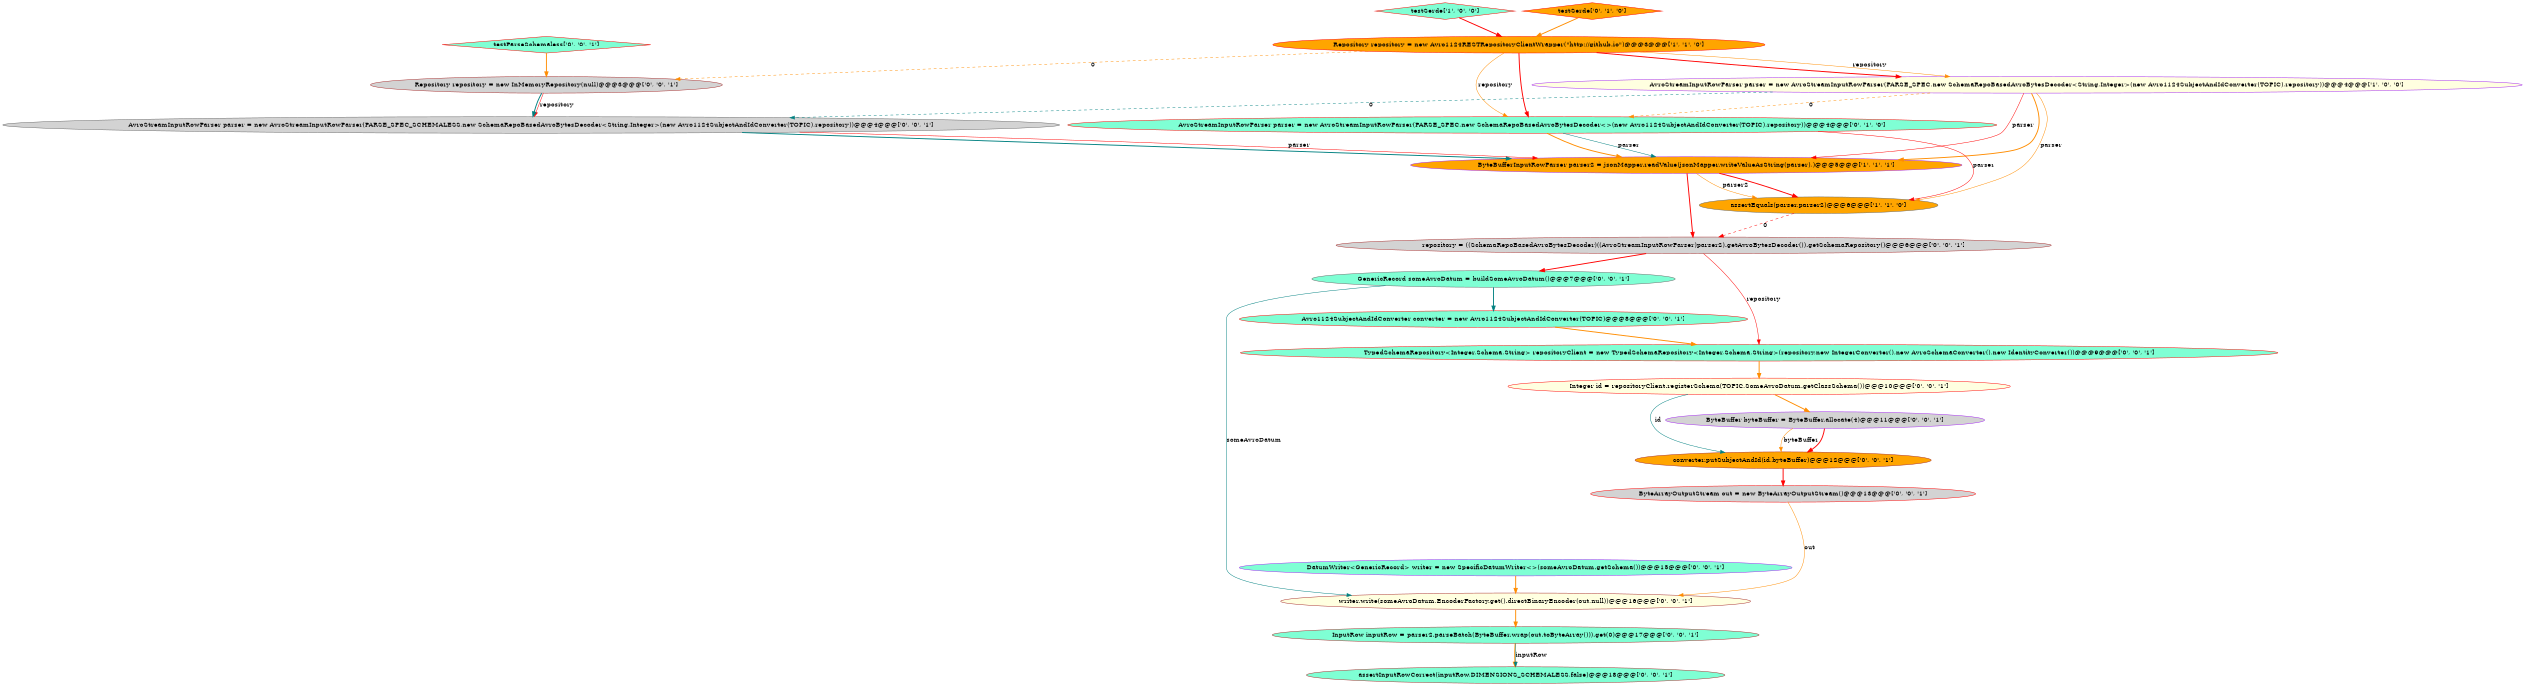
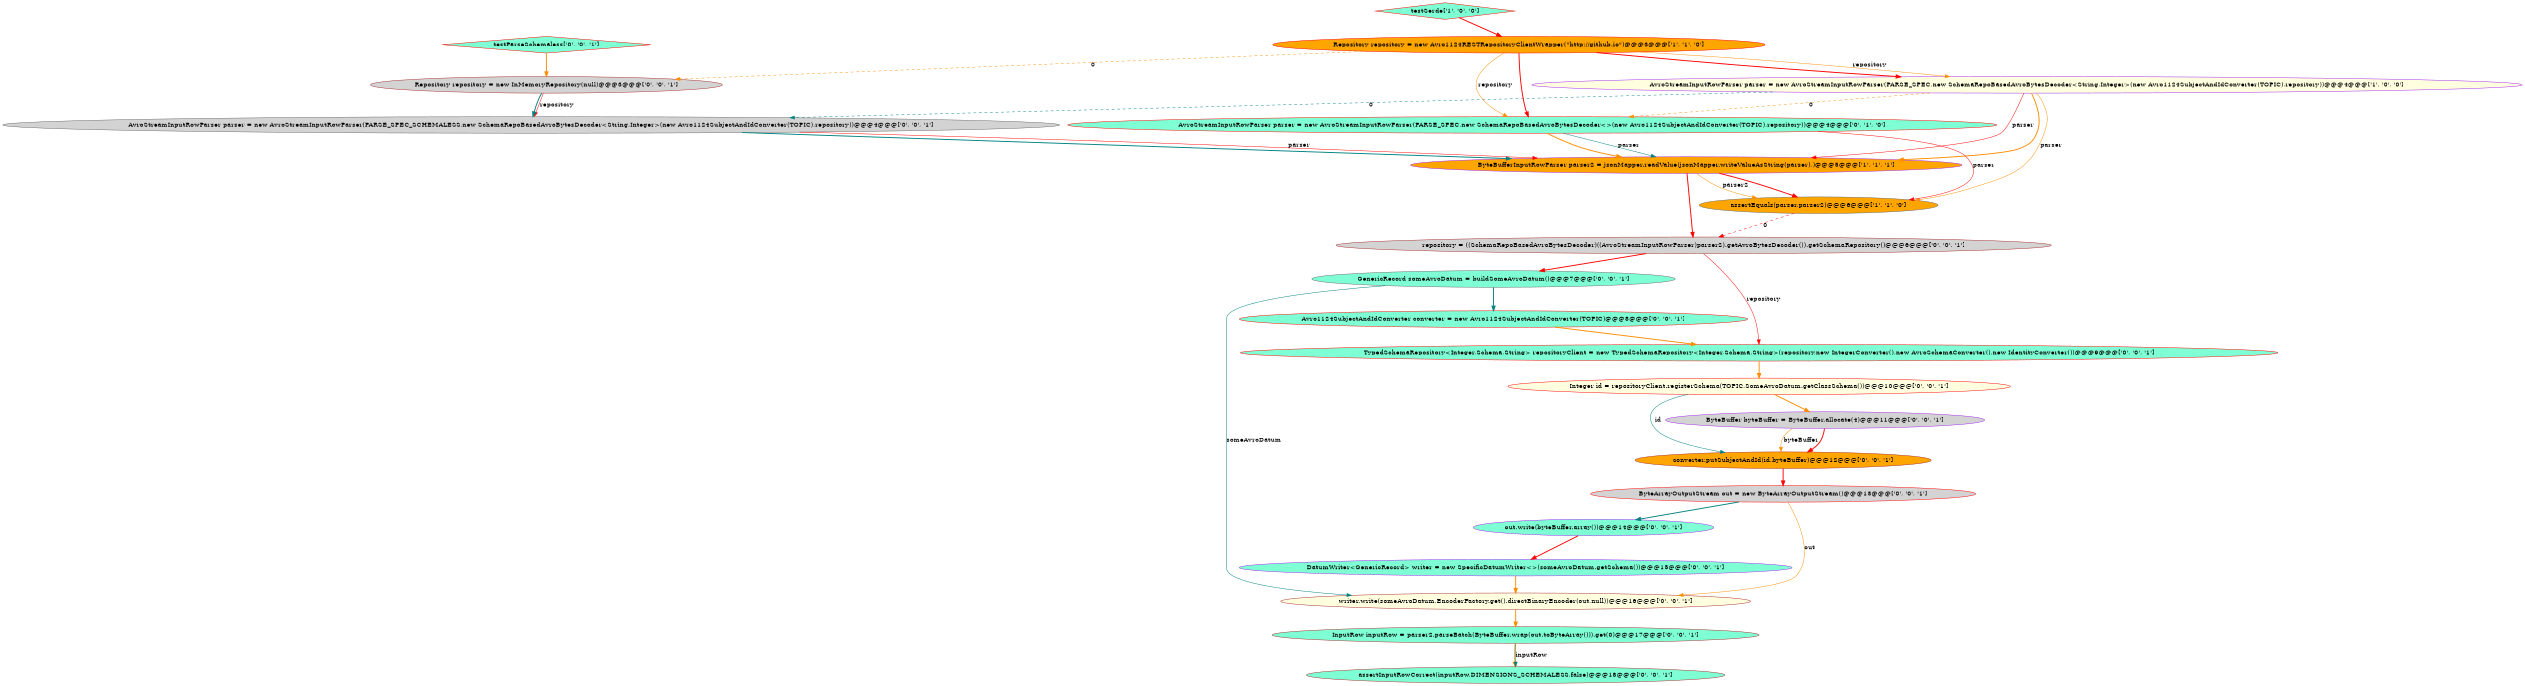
node "testSerde['0', '1', '0']": removed
node "out.write(byteBuffer.array())@@@14@@@['0', '0', '1']": added
